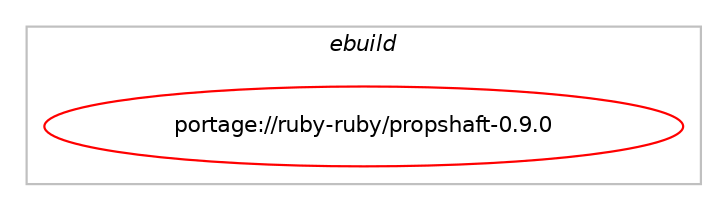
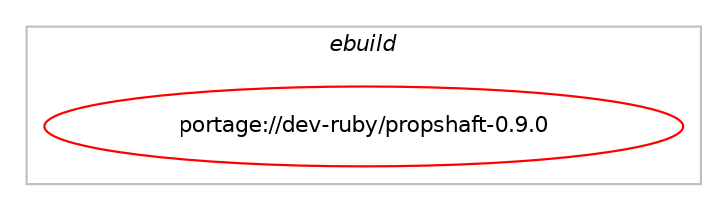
node "portage://ruby-ruby/propshaft-0.9.0": label "portage://ruby-ruby/propshaft-0.9.0" -> "portage://dev-ruby/propshaft-0.9.0"
